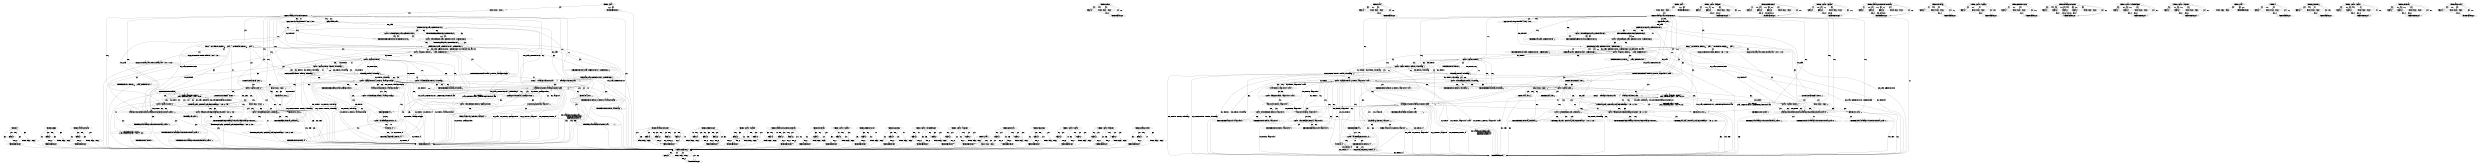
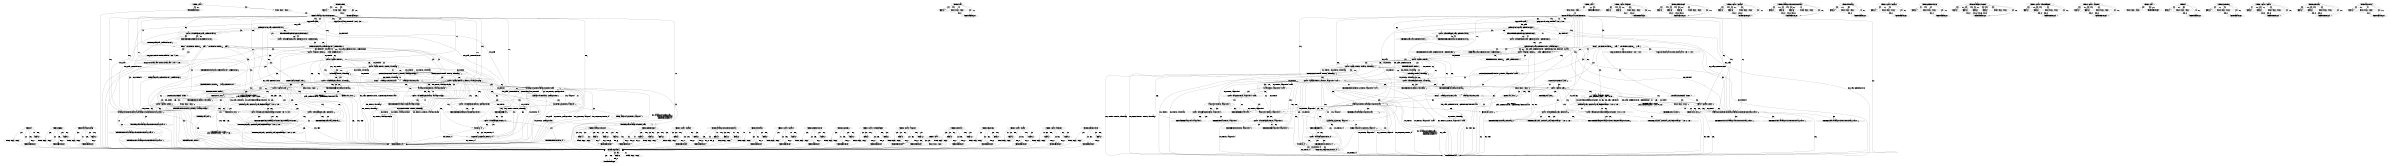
node "(FIELD_IDENTIFIER,has_background_page,has_background_page)": added
edge "(FIELD_IDENTIFIER,GetBackgroundURL,GetBackgroundURL)" -> "(<operator>.indirectFieldAccess,extension->GetBackgroundURL)": added, label "CFG:"
edge "(<operator>.indirectFieldAccess,extension->GetBackgroundURL)" -> "(FIELD_IDENTIFIER,GetBackgroundURL,GetBackgroundURL)": added, label "AST:"
node "(FIELD_IDENTIFIER,is_valid,is_valid)": added
